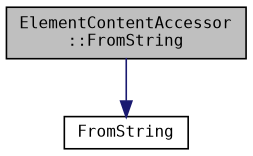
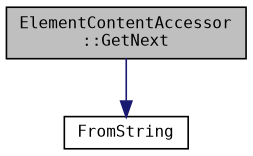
node "ElementContentAccessor ::FromString": label "ElementContentAccessor ::FromString" -> "ElementContentAccessor ::GetNext"
